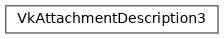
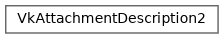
node "VkAttachmentDescription3": label "VkAttachmentDescription3" -> "VkAttachmentDescription2"
